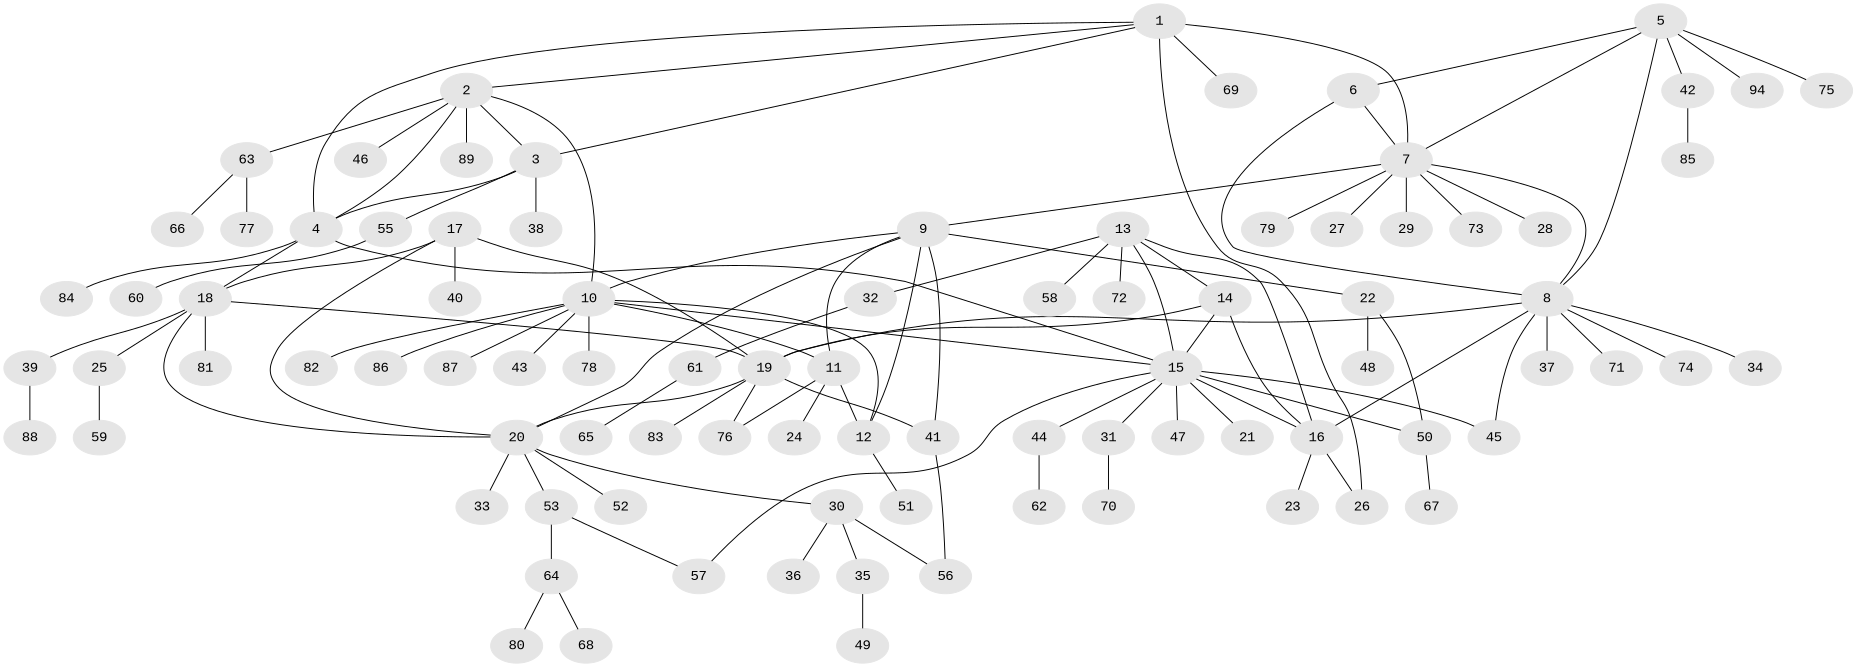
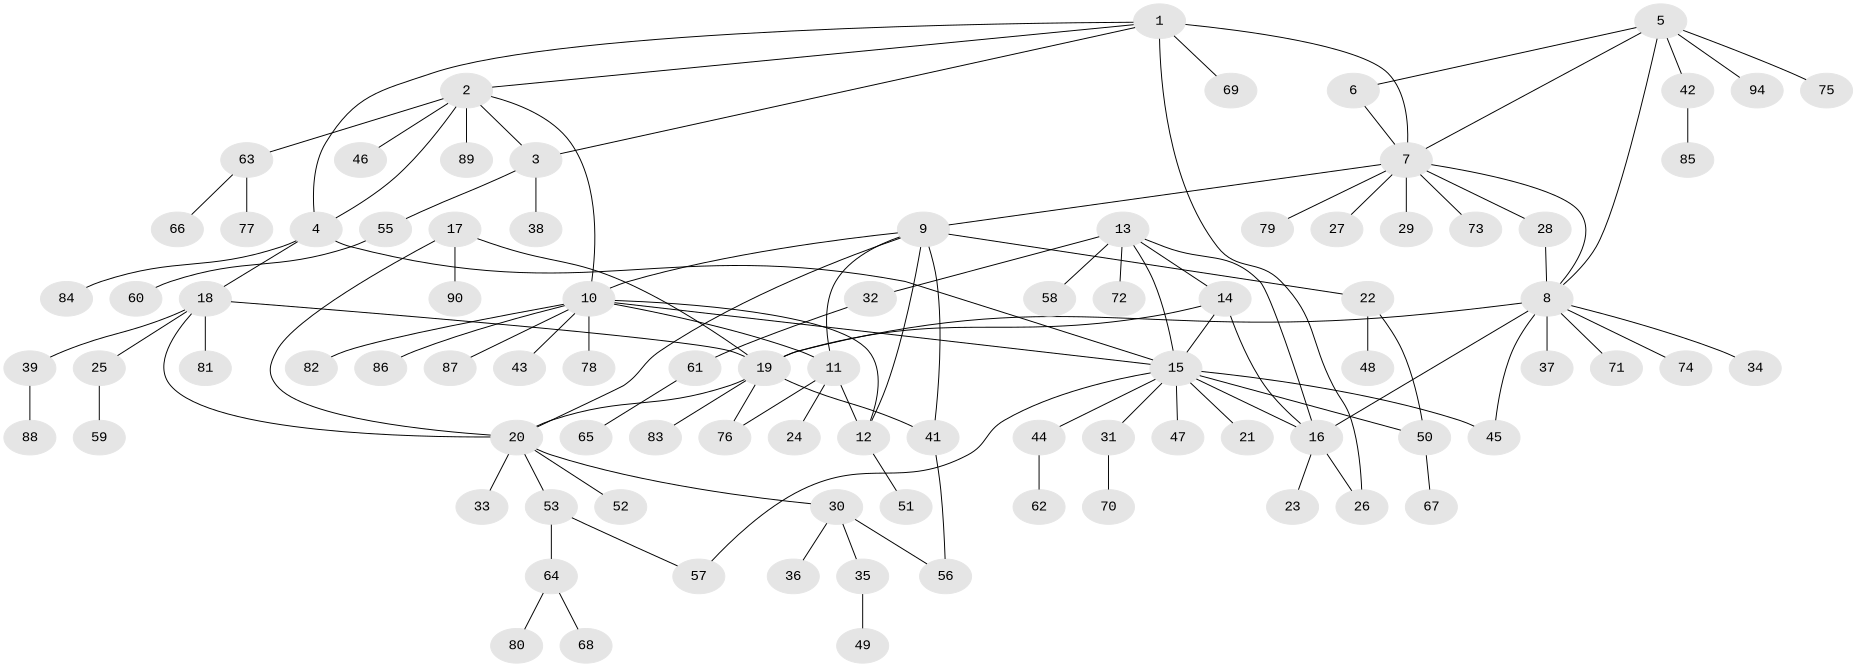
edge "3" -- "4": removed
edge "6" -- "8": now "28" -- "8"
edge "17" -- "18": removed
node "40": label "40" -> "90"
